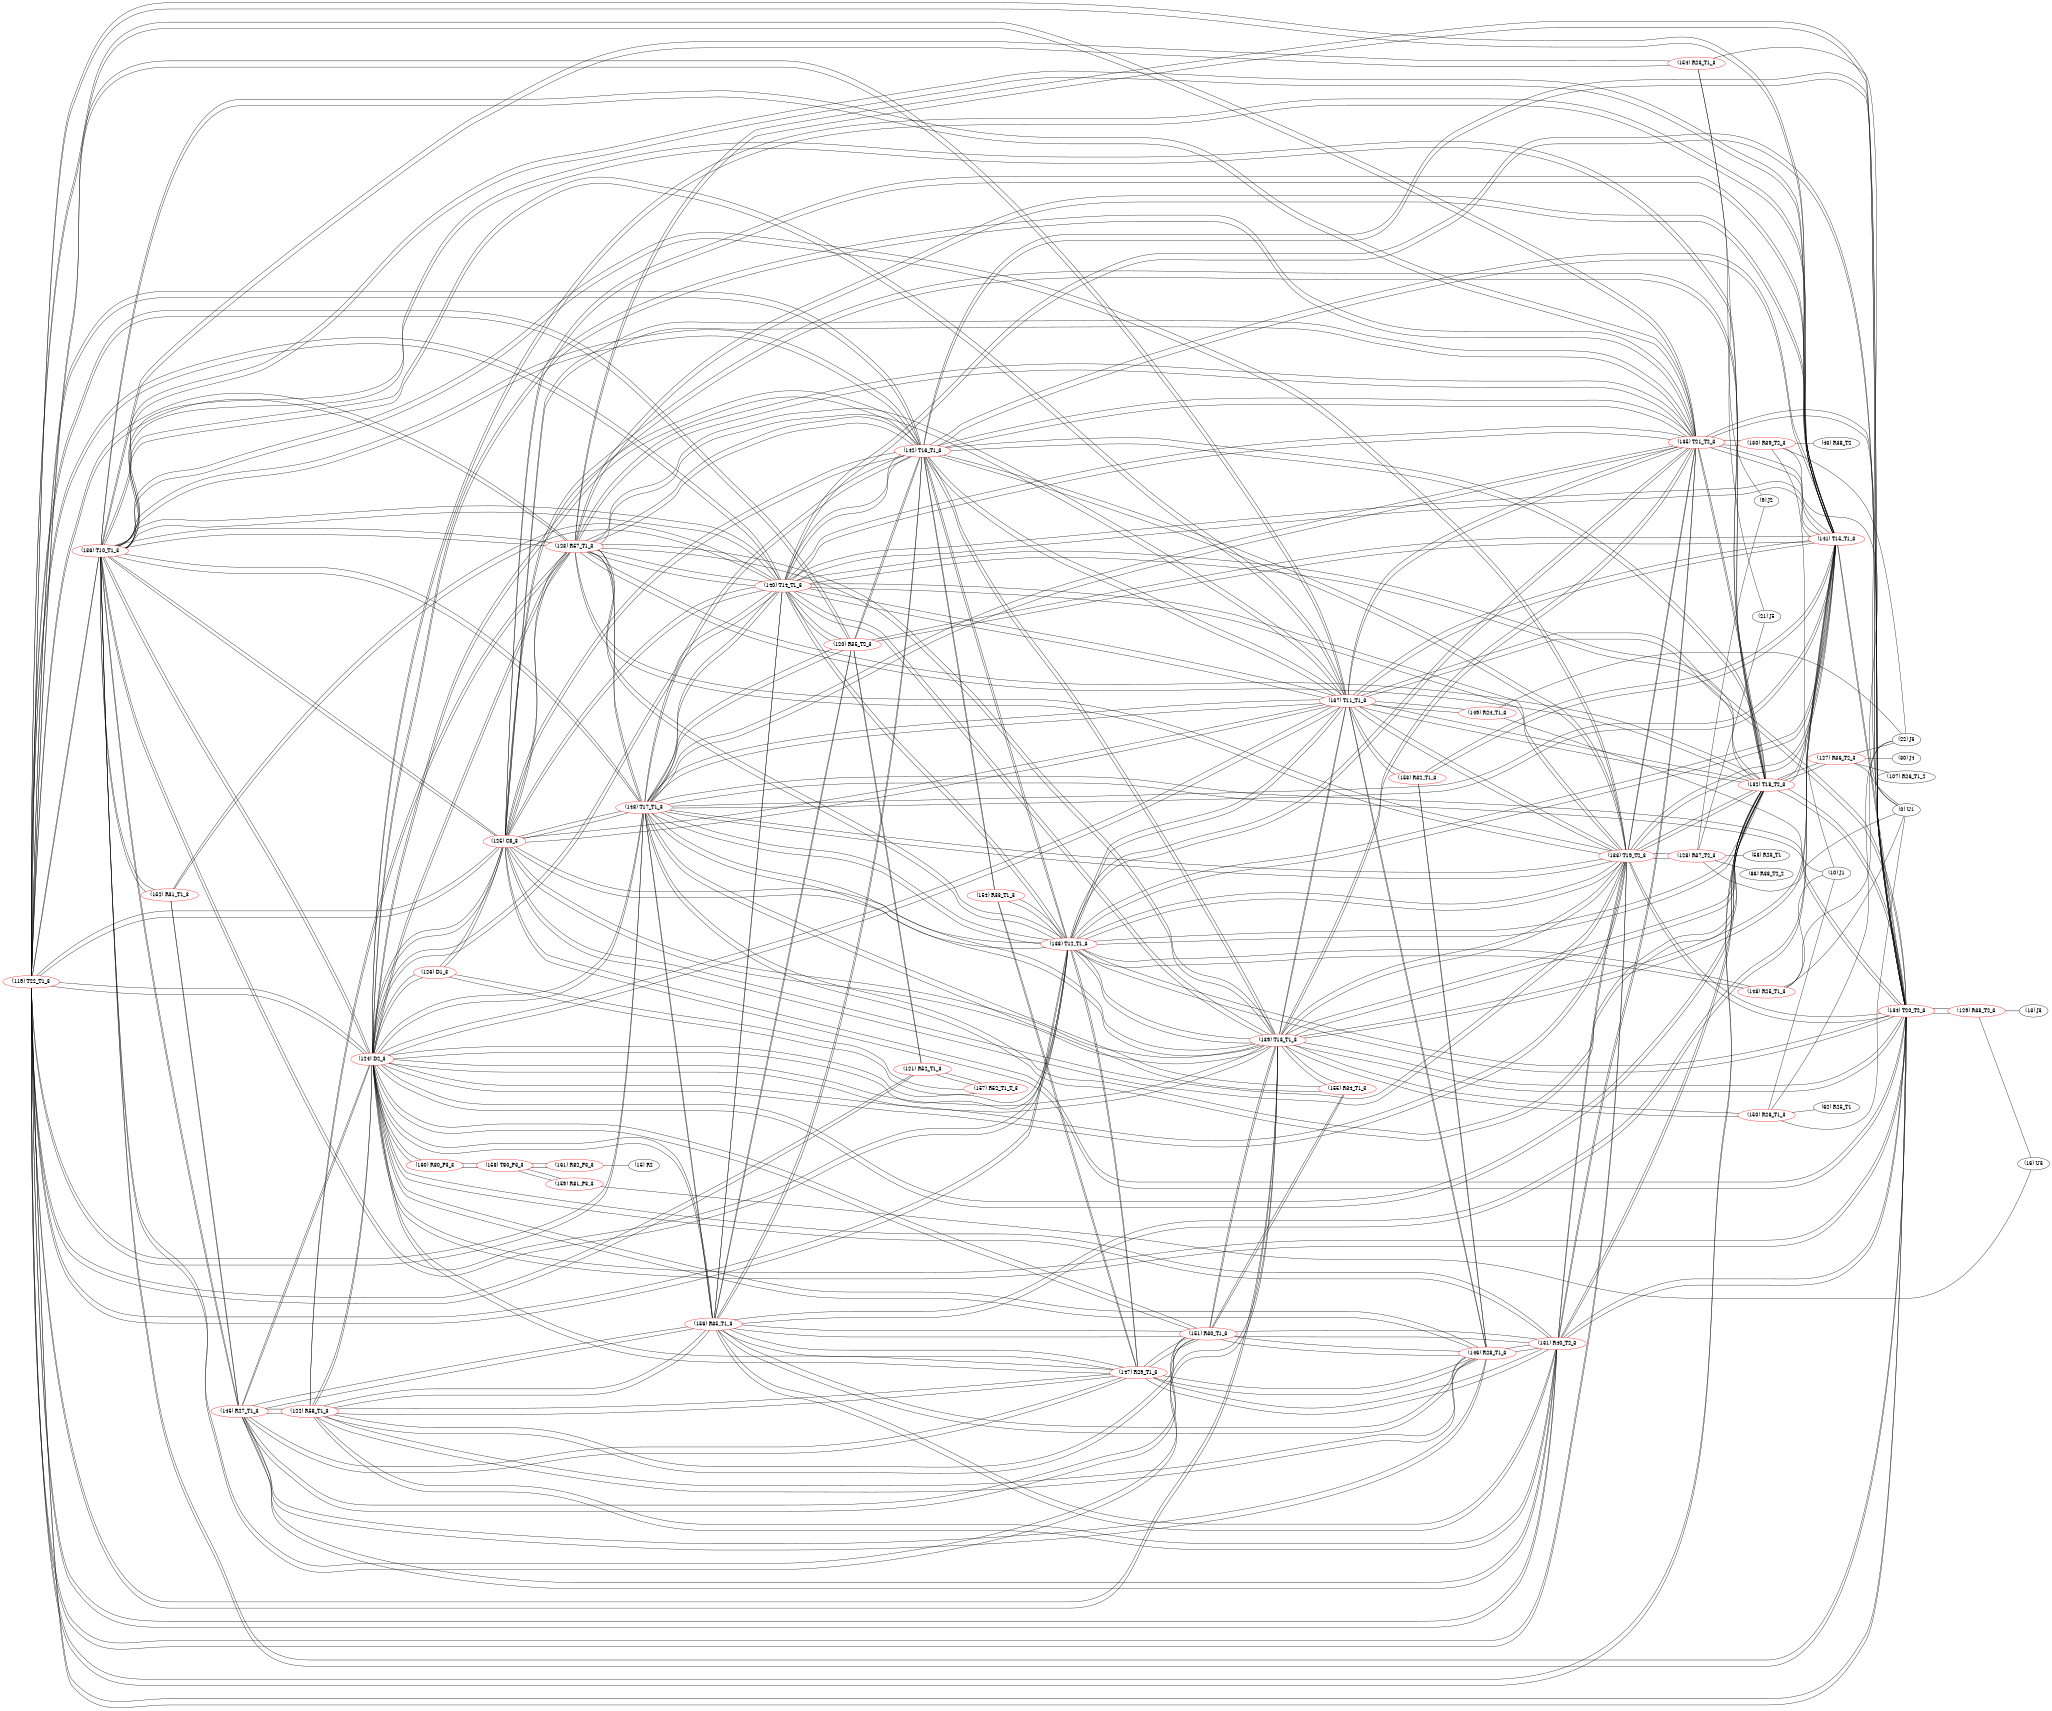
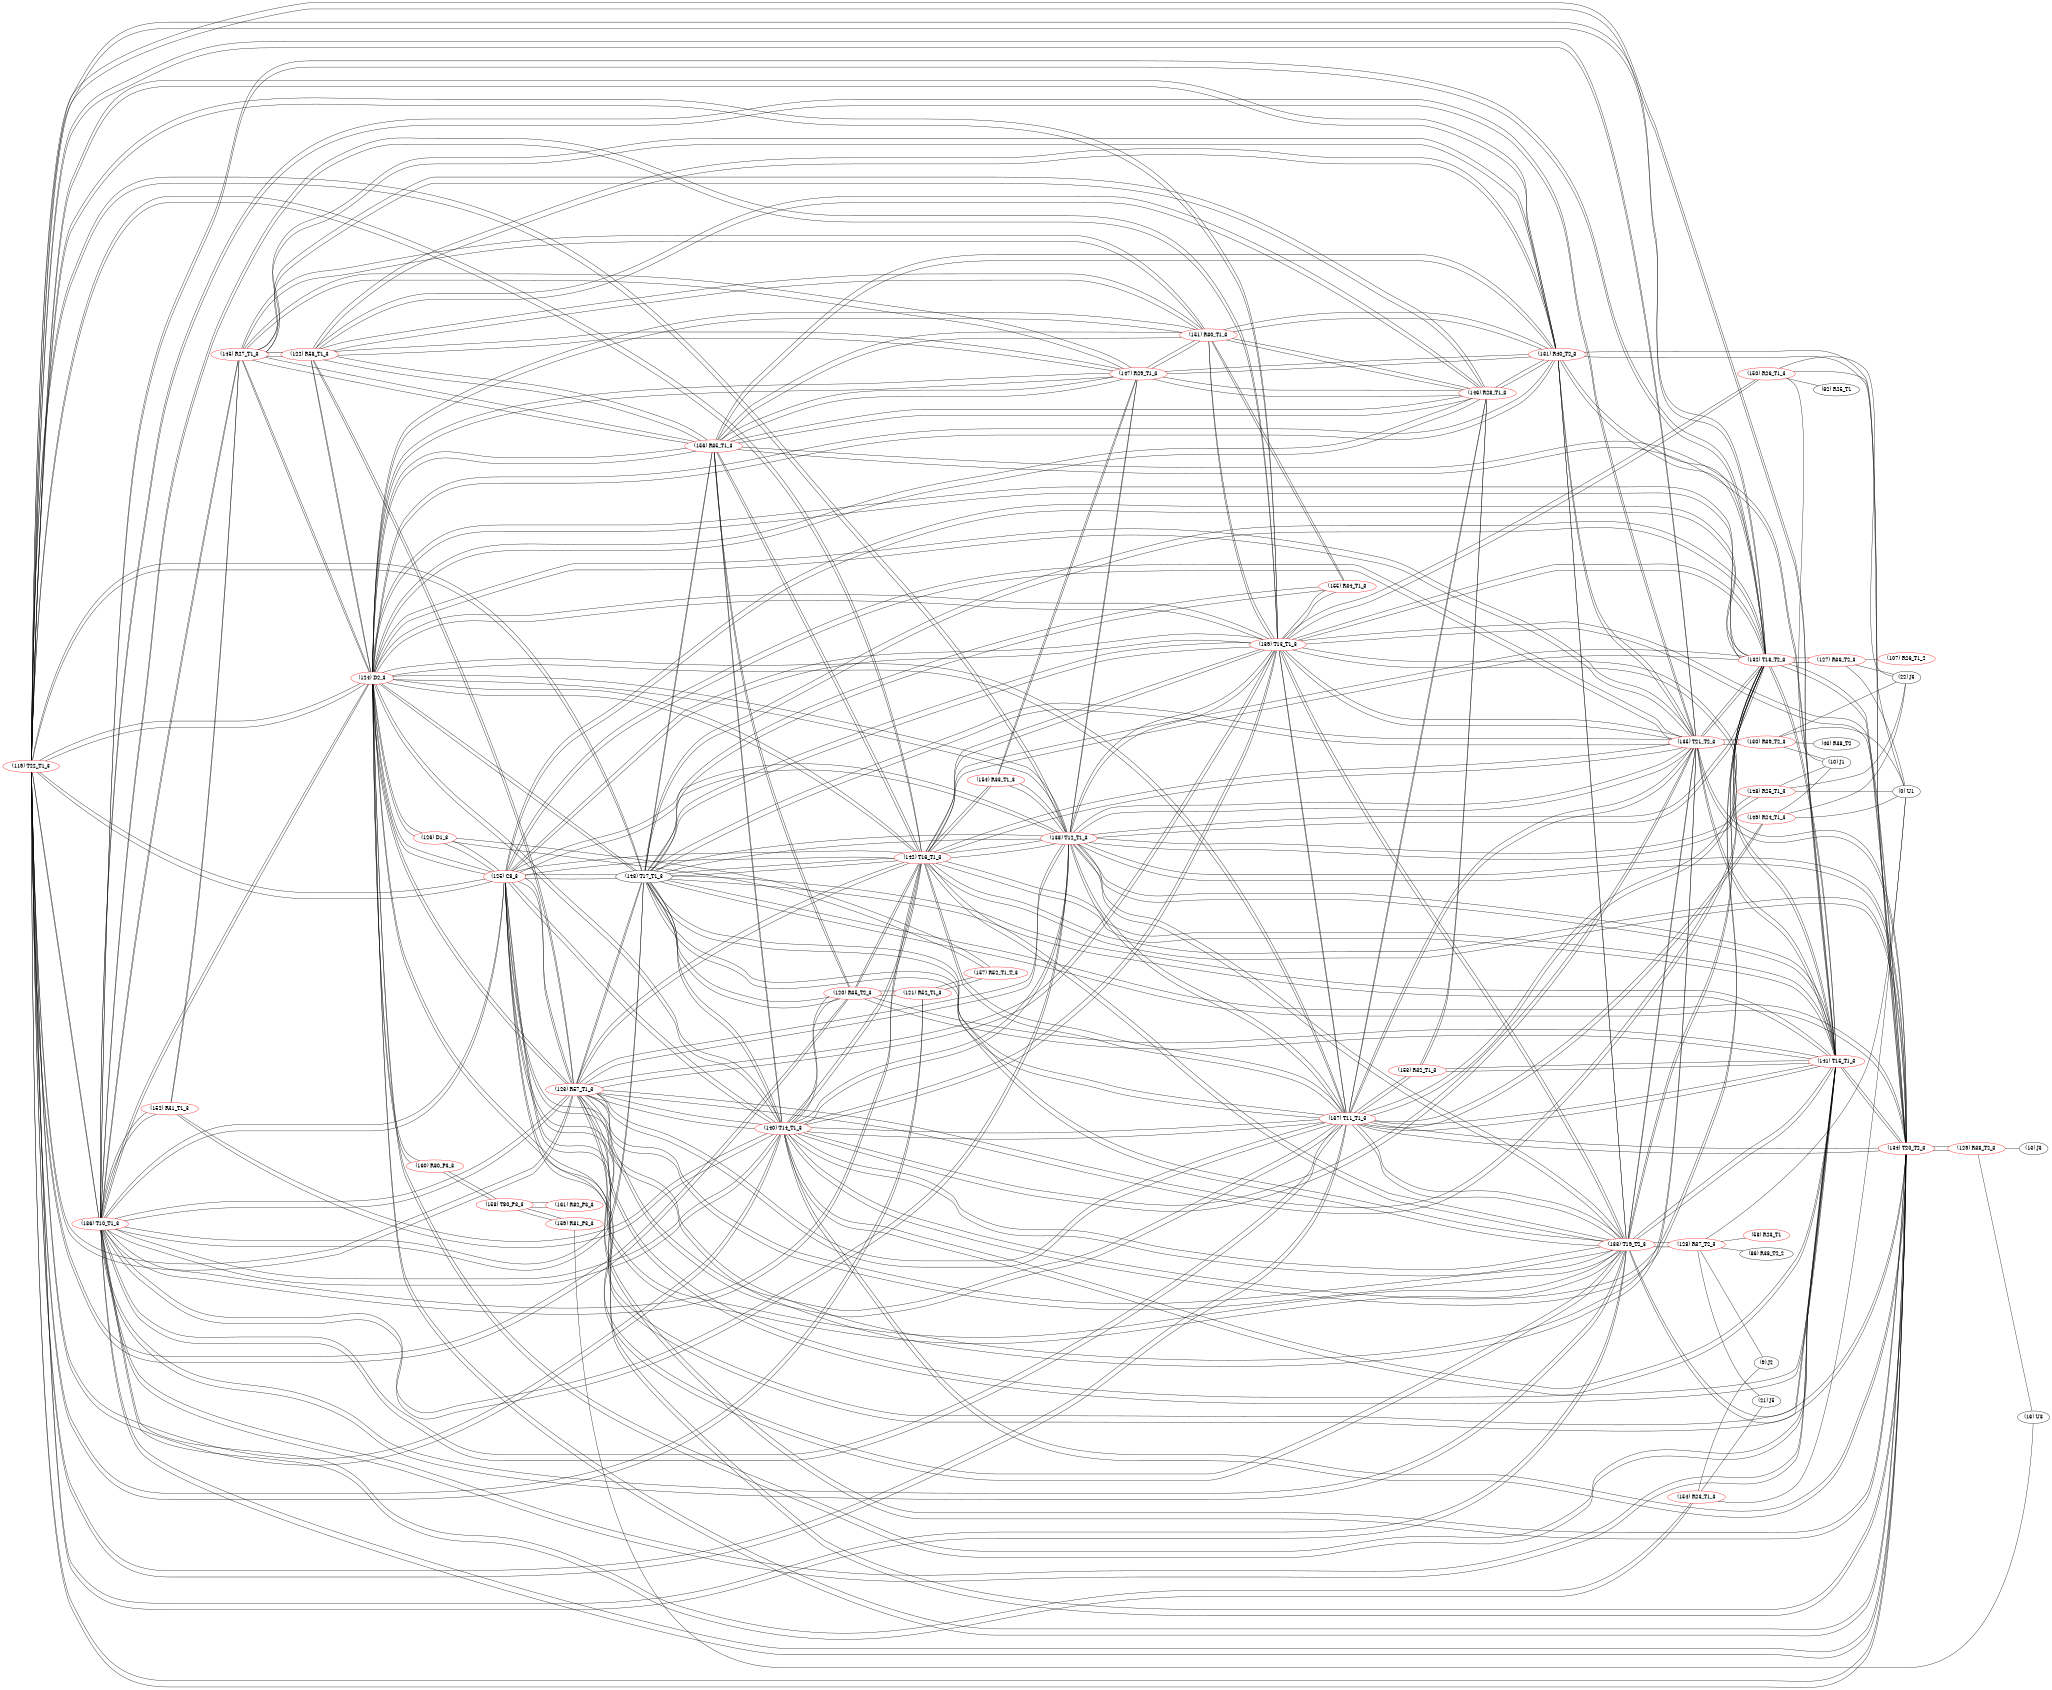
node "(30) J4": removed
node "(107) R26_T1_2": color black -> red
node "(143) T17_T1_3": color red -> black
edge "(0) U1" -- "(149) R24_T1_3": added
node "(58) R23_T1": color black -> red
node "(15) R2": removed
